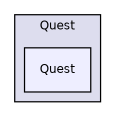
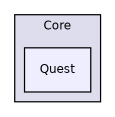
cluster "Quest": label "Quest" -> "Core"
